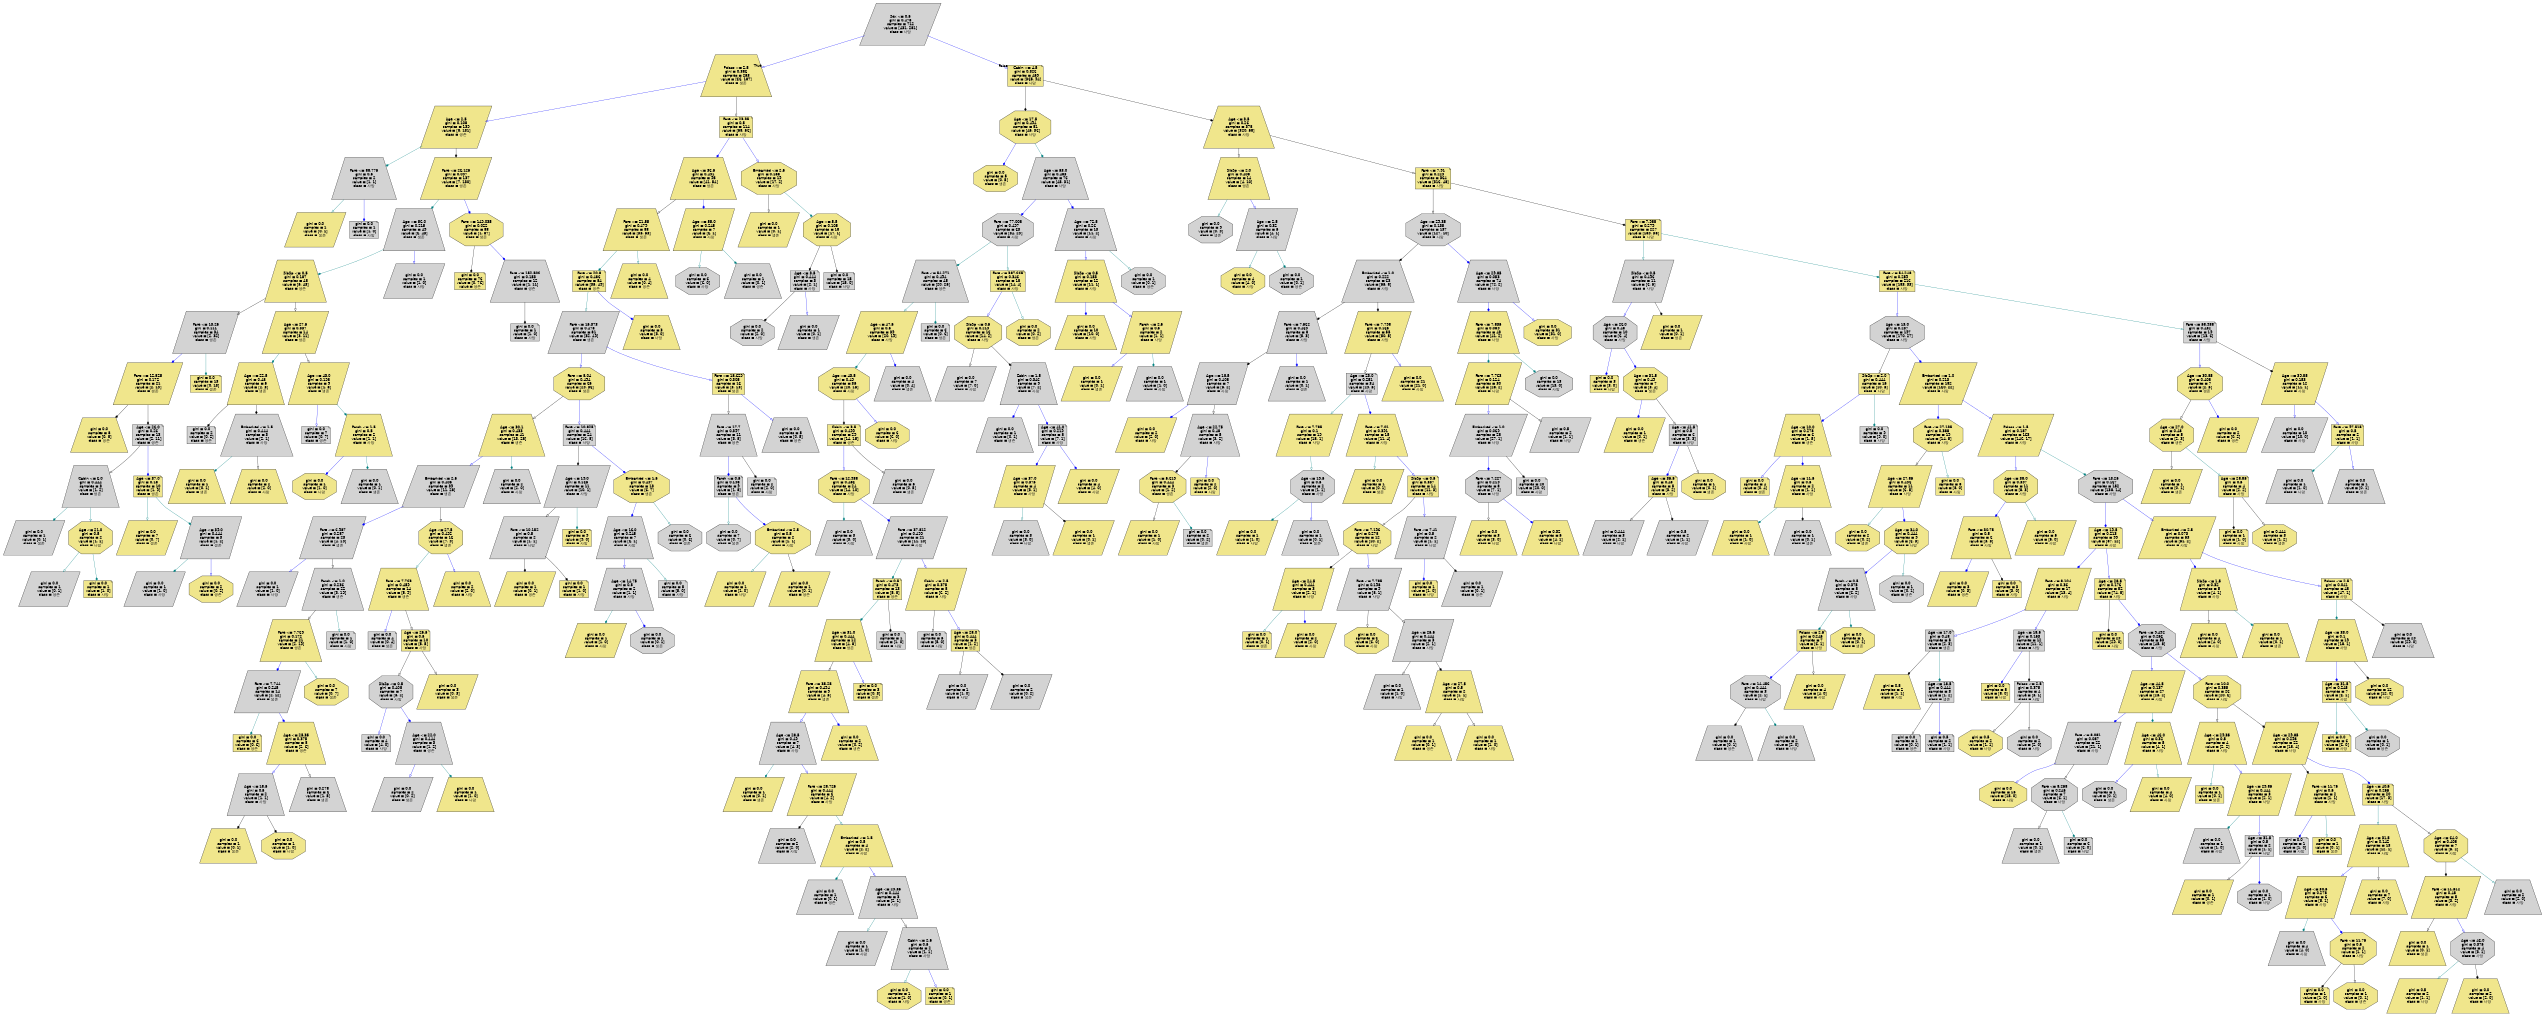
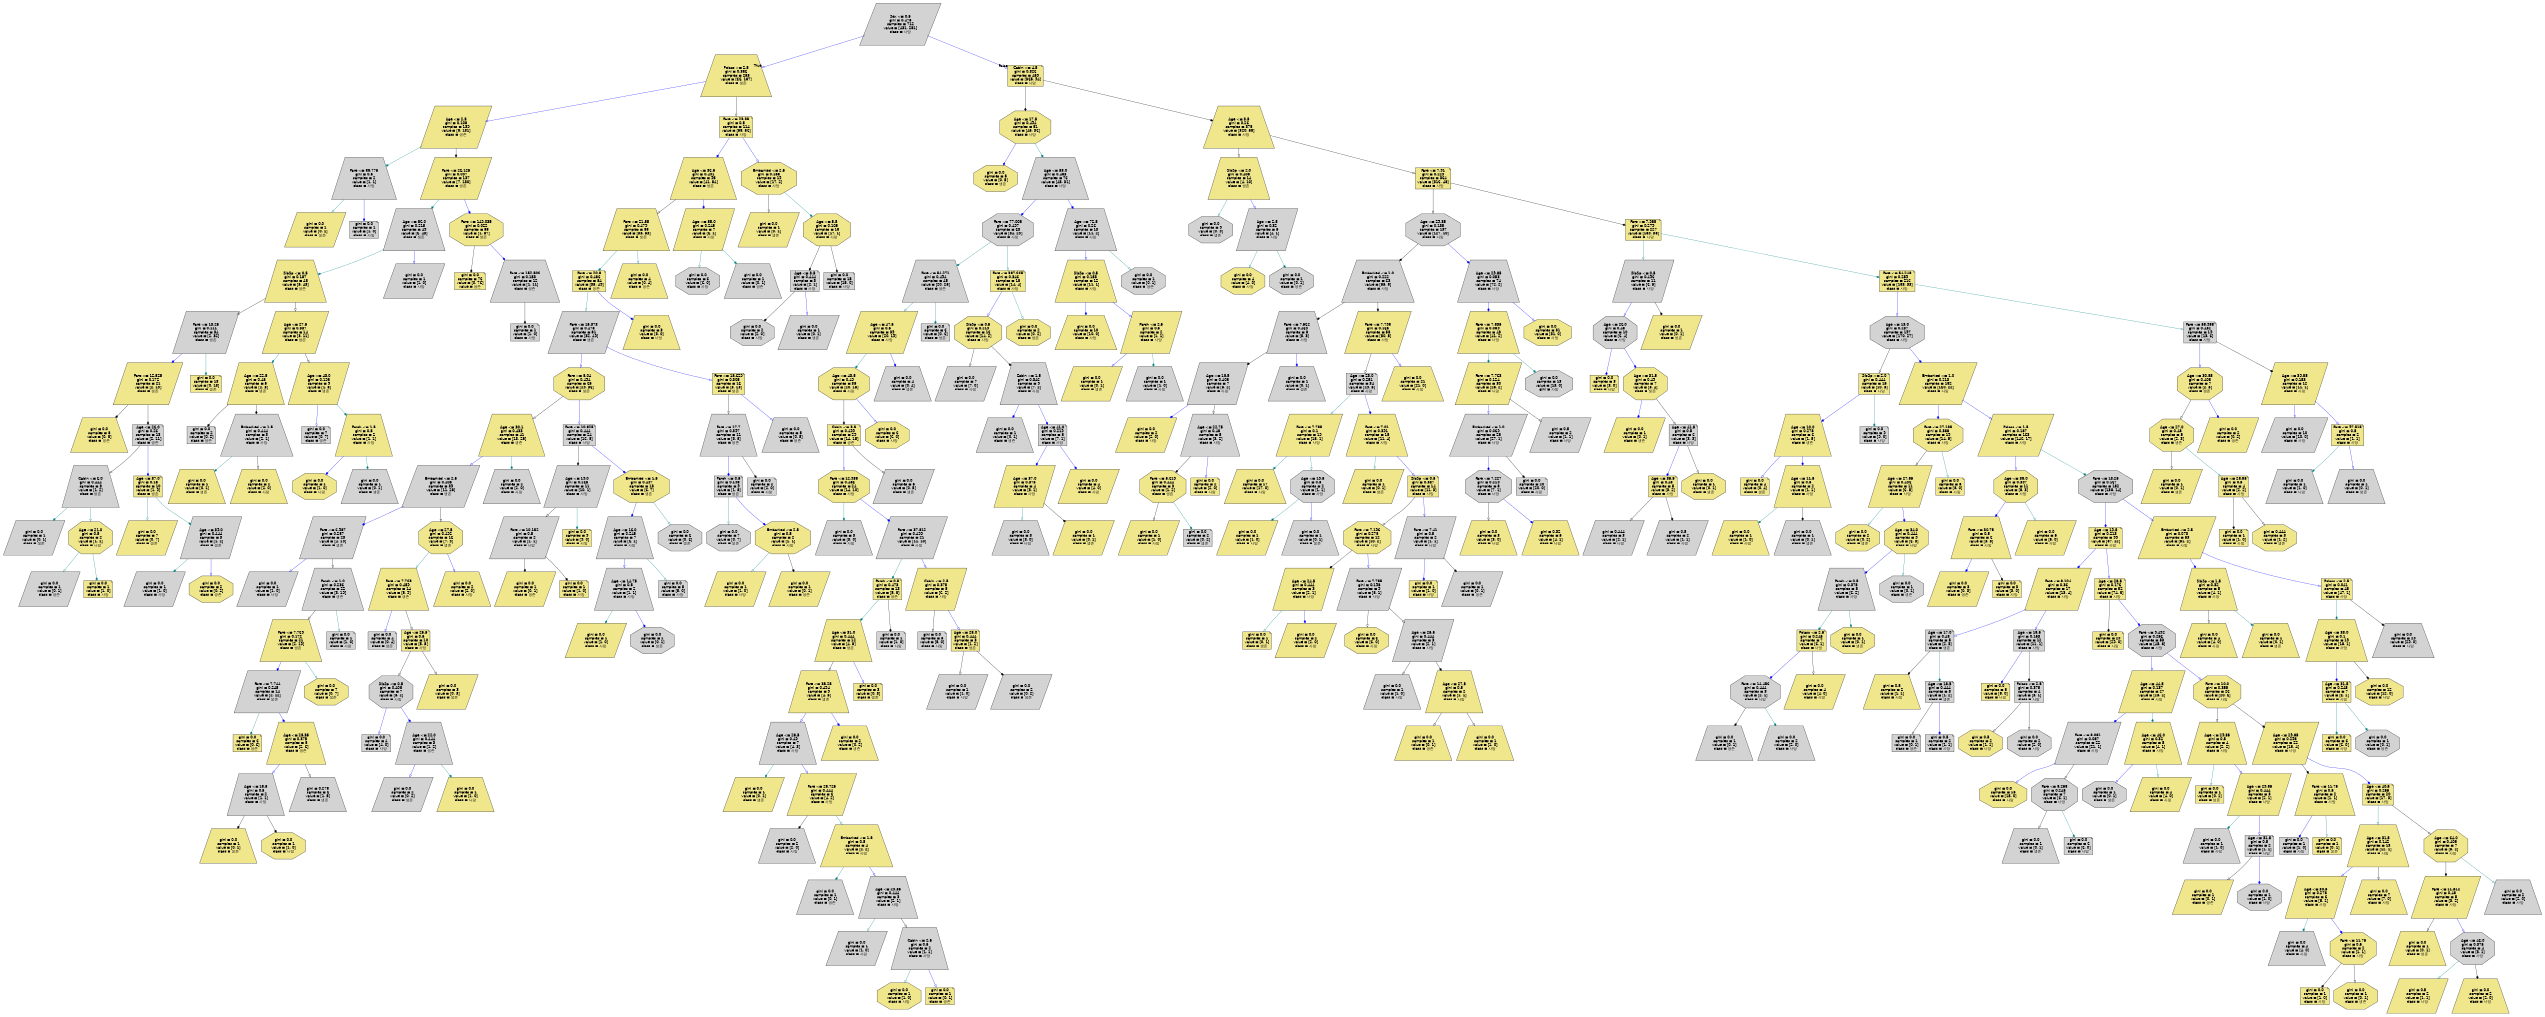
node "gini = 0.0 samples = 13 value = [13, 0] class = 사망": label "gini = 0.0 samples = 13 value = [13, 0] class = 사망" -> "gini = 0.0 samples = 13 value = [13, 0] gini = 사망"
node "gini = 0.0 samples = 17 value = [17, 0] class = 사망": added
